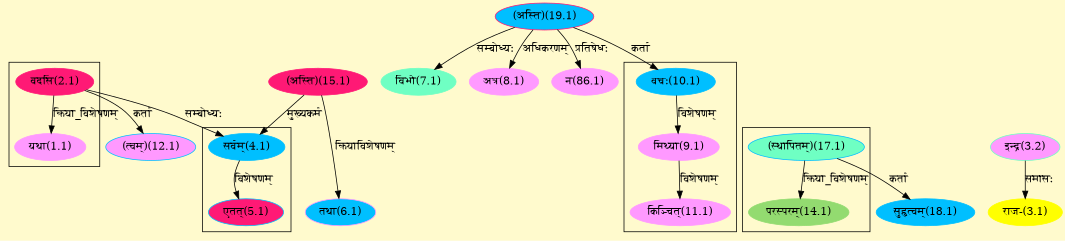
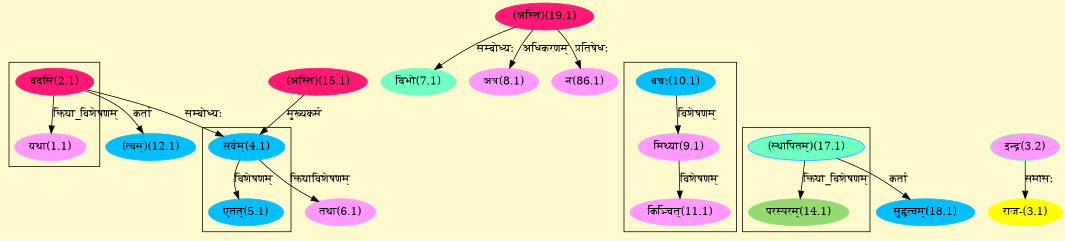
node "(अस्ति)(19.1)": fillcolor #00bfff -> #ff1975
edge "(अस्ति)(19.1)" -> "वचः(10.1)": removed, label "कर्ता"
edge "(अस्ति)(15.1)" -> "तथा(6.1)": now "सर्वम्(4.1)" -> "तथा(6.1)"
node "(त्वम्)(12.1)": fillcolor #ff99ff -> #00bfff
node "एतत्(5.1)": fillcolor #ff1975 -> #00bfff
node "तथा(6.1)": fillcolor #00bfff -> #ff99ff
